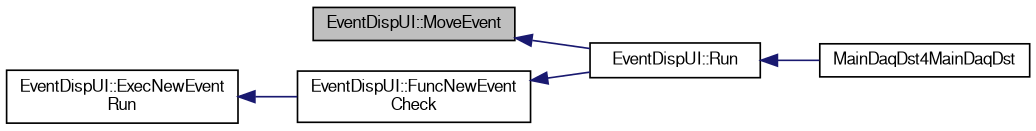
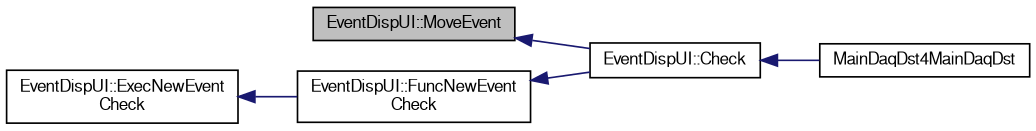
node "EventDispUI::Run": label "EventDispUI::Run" -> "EventDispUI::Check"
node "EventDispUI::ExecNewEvent Run": label "EventDispUI::ExecNewEvent Run" -> "EventDispUI::ExecNewEvent Check"
